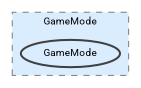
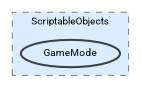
cluster "GameMode": label "GameMode" -> "ScriptableObjects"
